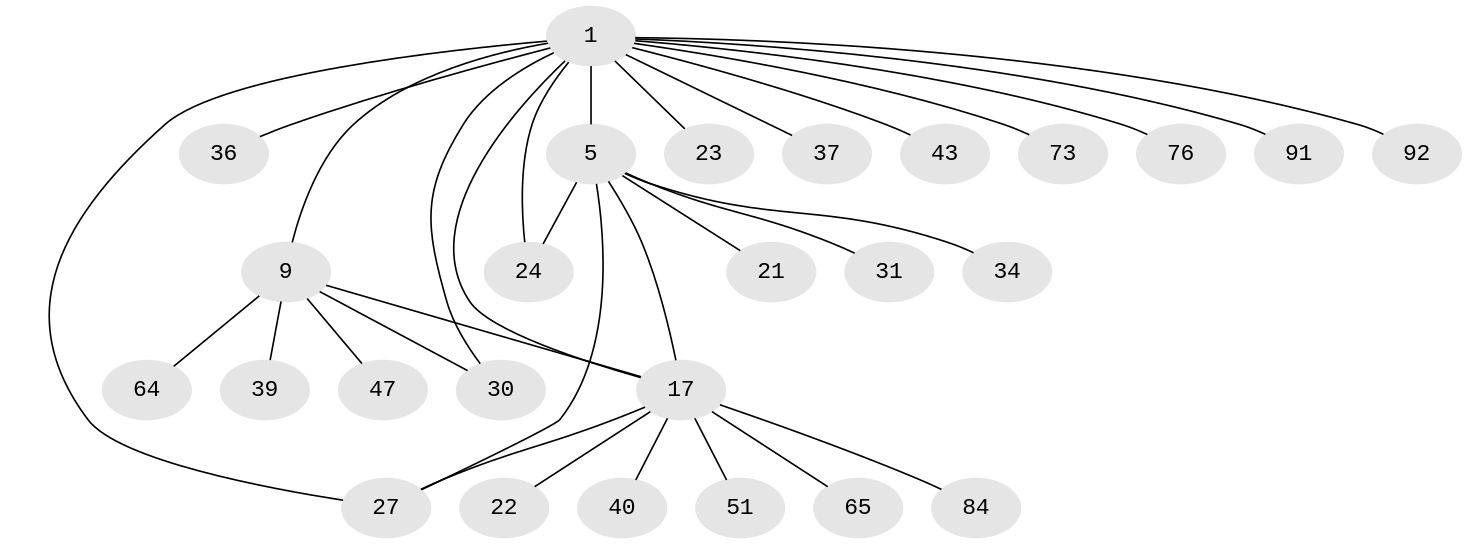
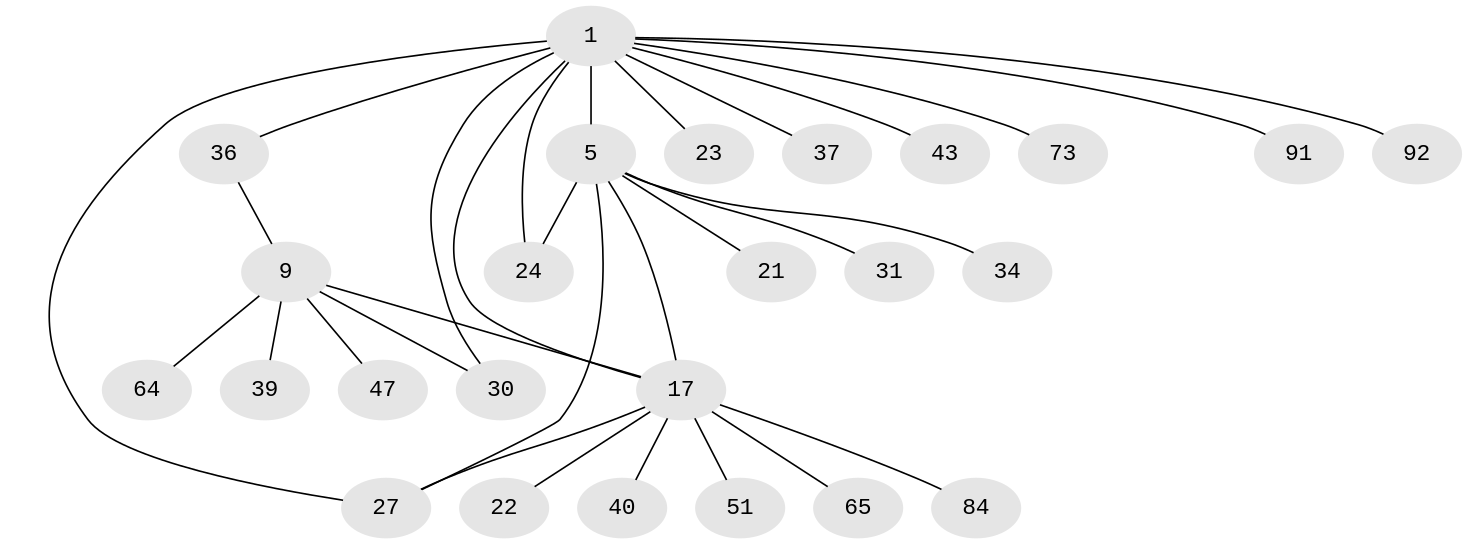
edge "1" -- "9": now "36" -- "9"
node "76": removed
